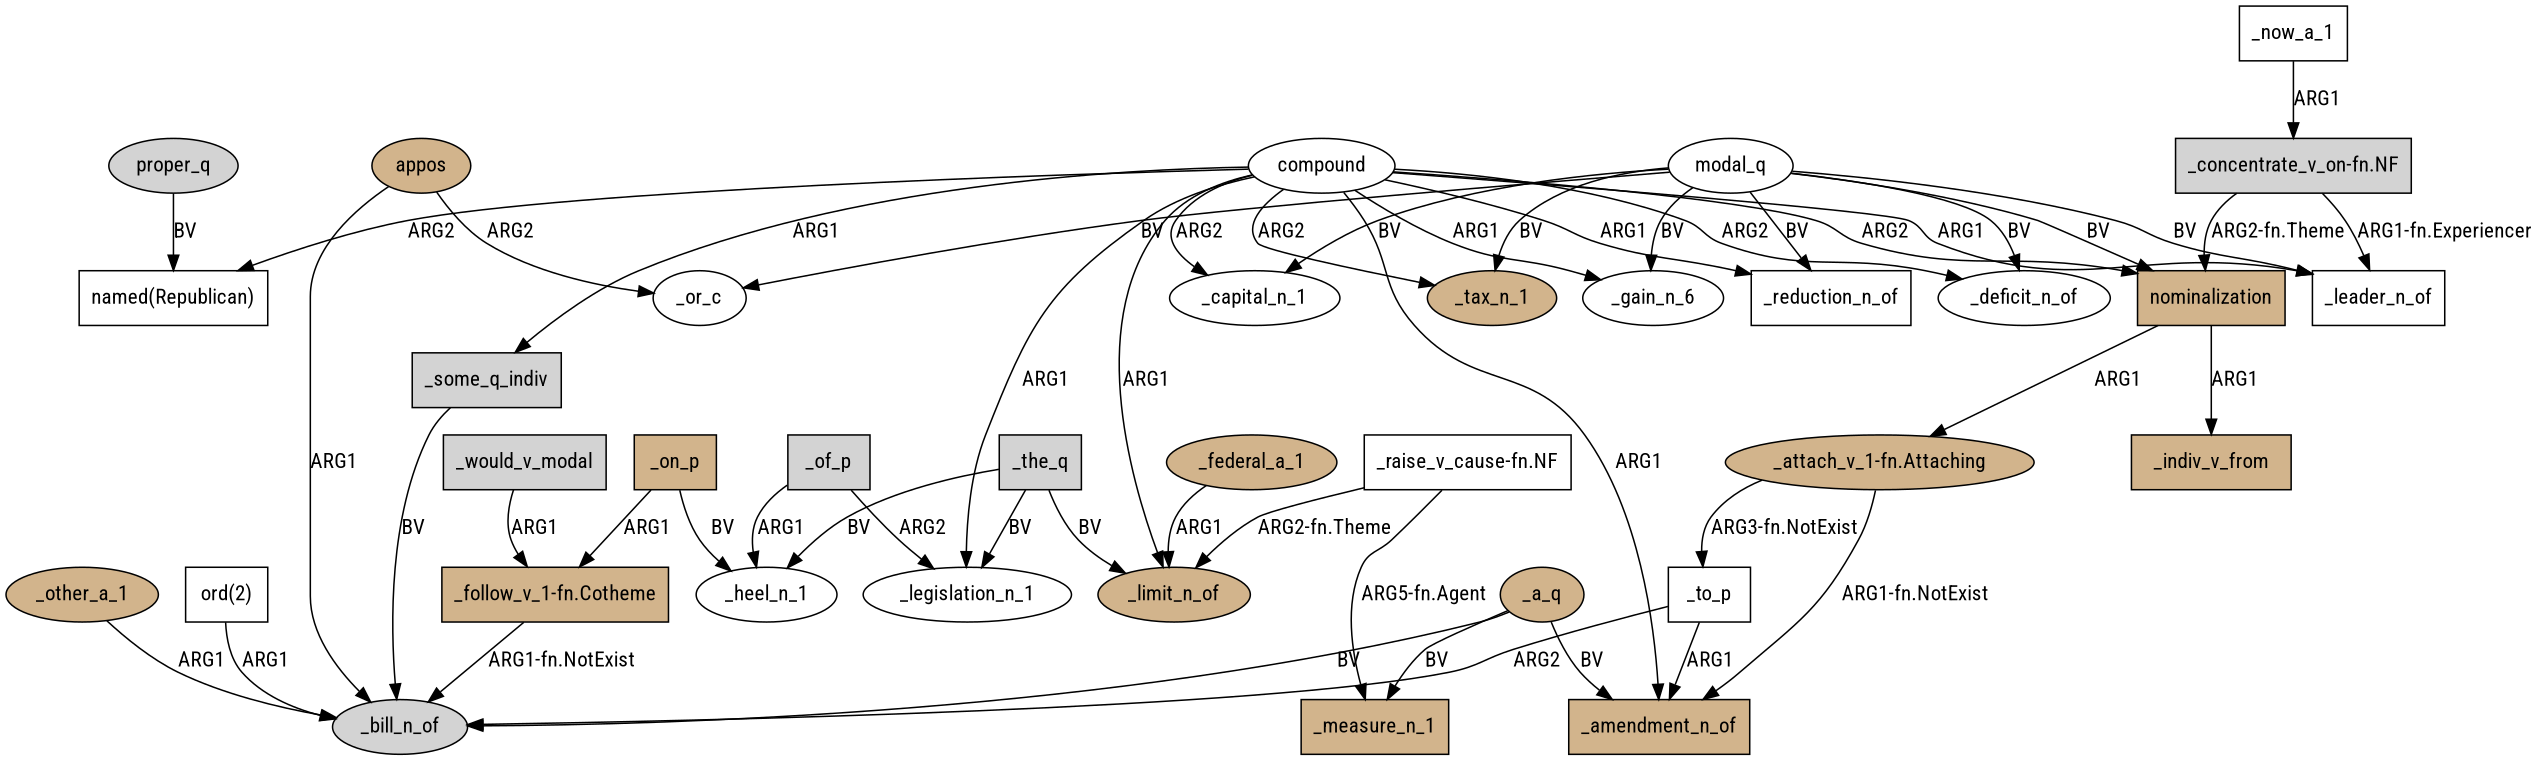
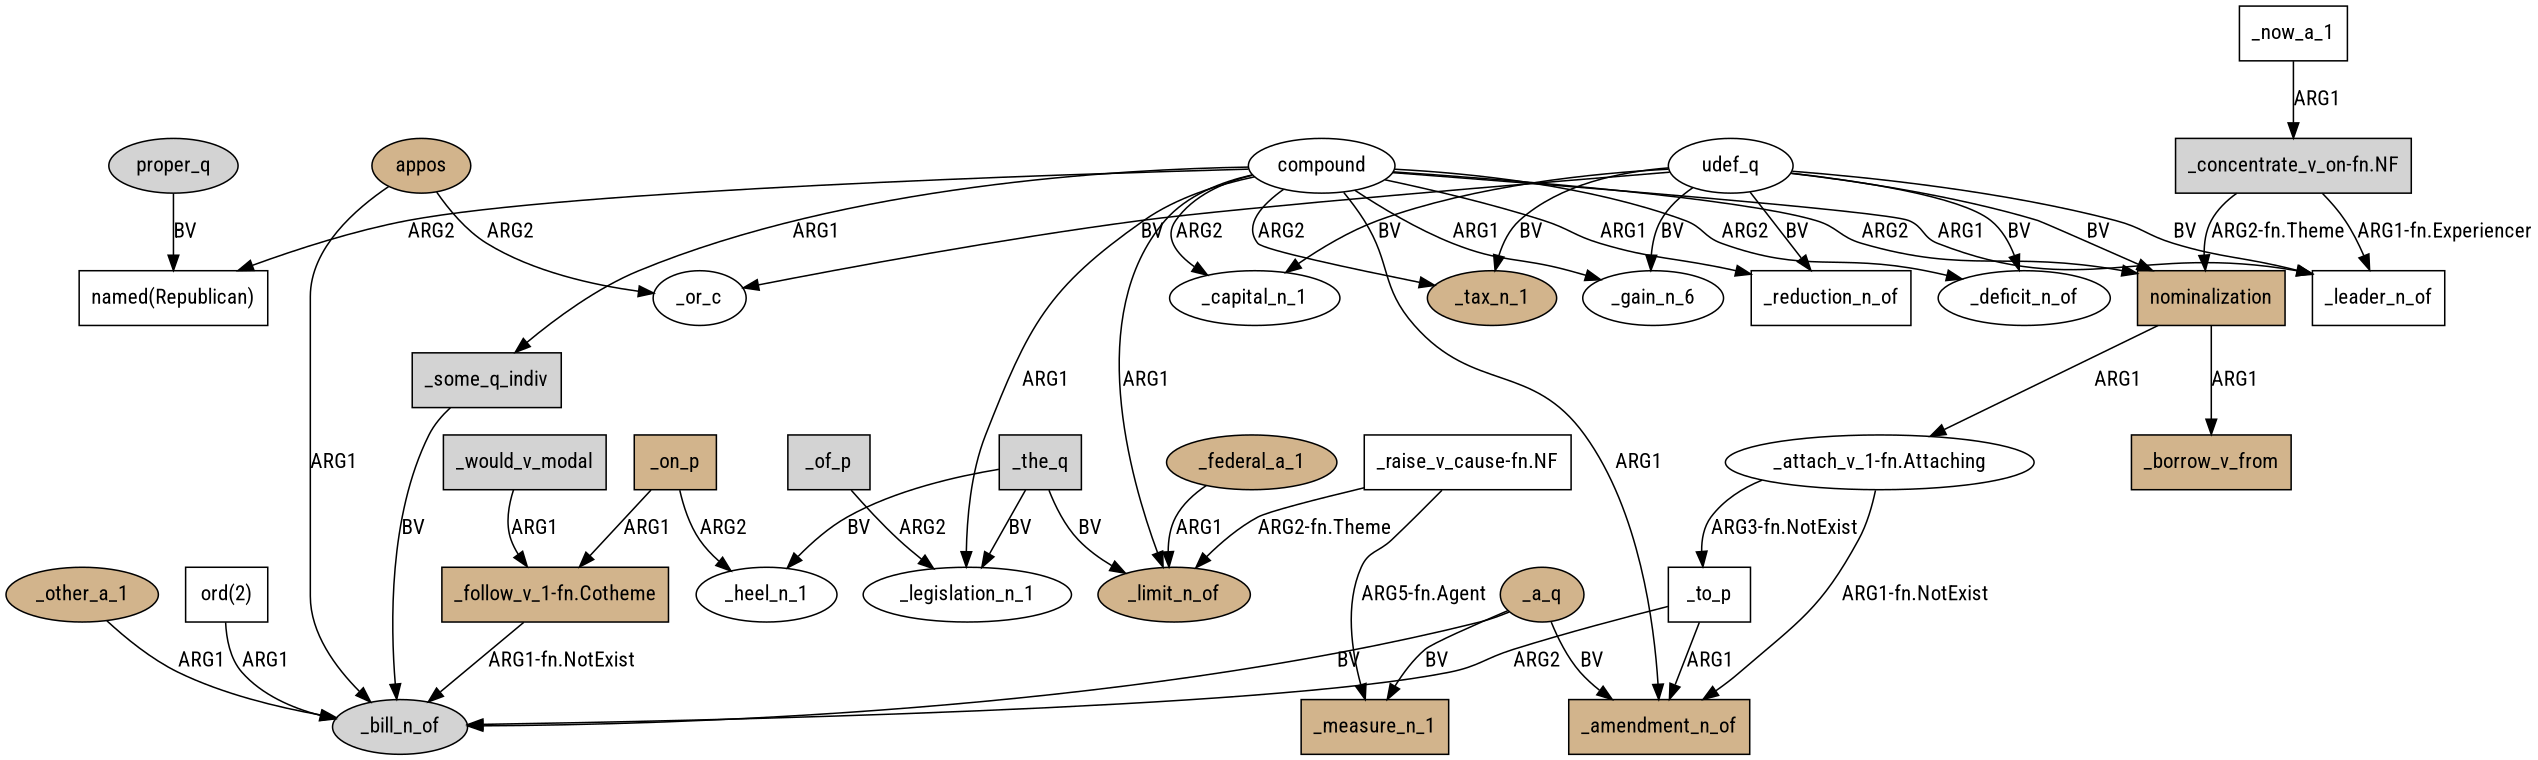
node "modal_q": label "modal_q" -> "udef_q"
node "_attach_v_1-fn.Attaching": fillcolor tan -> white
node "_indiv_v_from": label "_indiv_v_from" -> "_borrow_v_from"
edge "_of_p" -> "_heel_n_1": removed, label "ARG1"
edge "_on_p" -> "_heel_n_1": label "BV" -> "ARG2"
